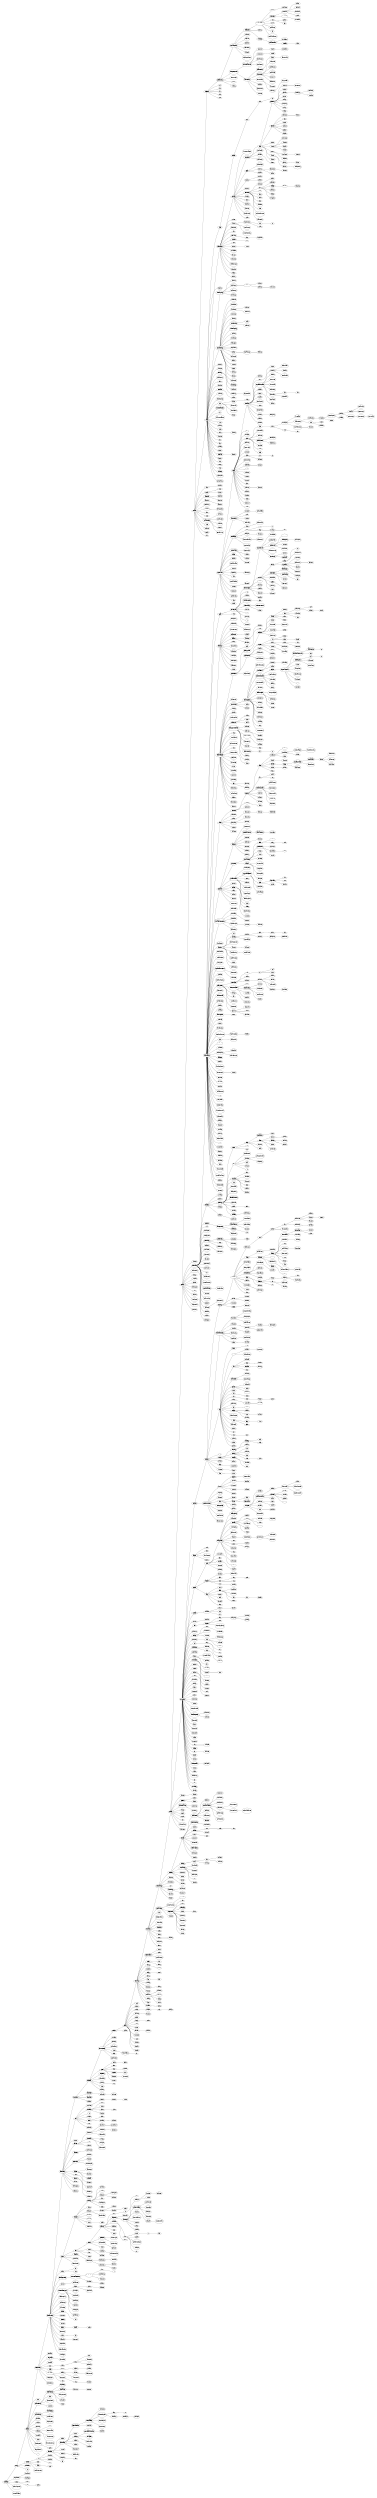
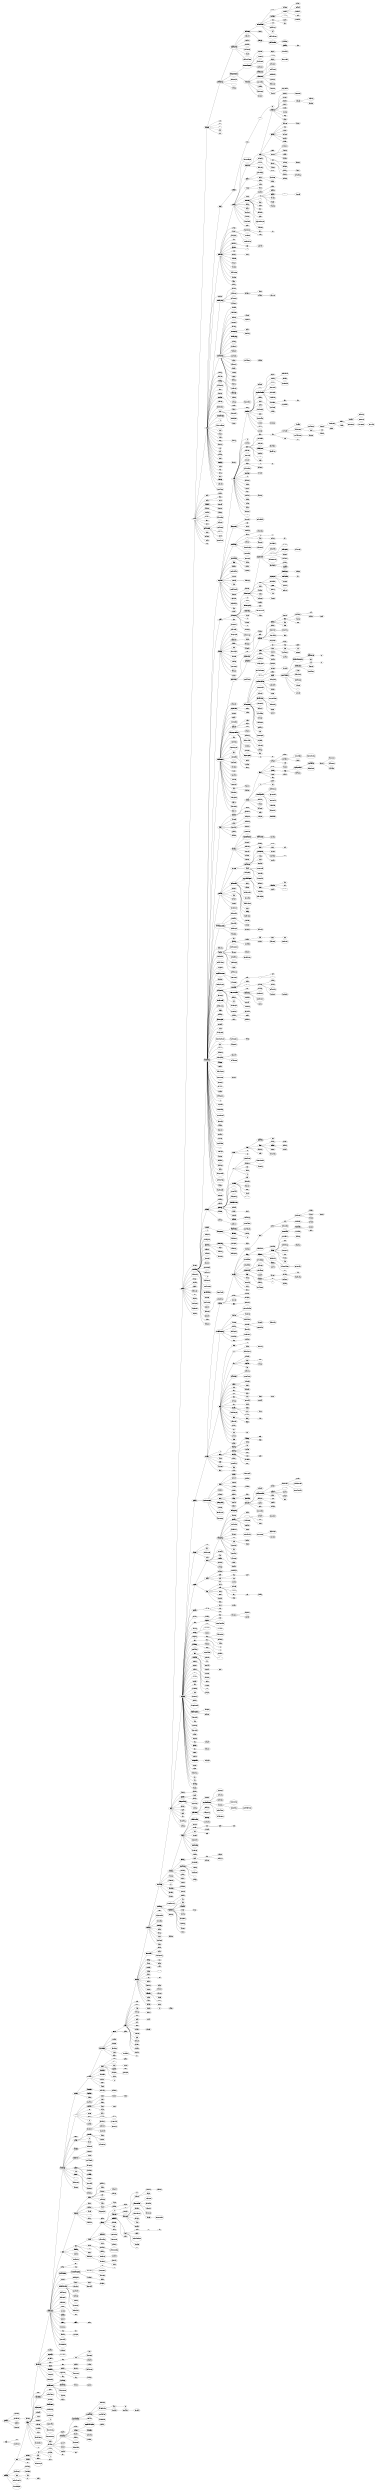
node "security": removed
node "angiogenesis": added
node "regenerative medicine": removed
node "membrane technology": label "membrane technology" -> "gerontology technology"
